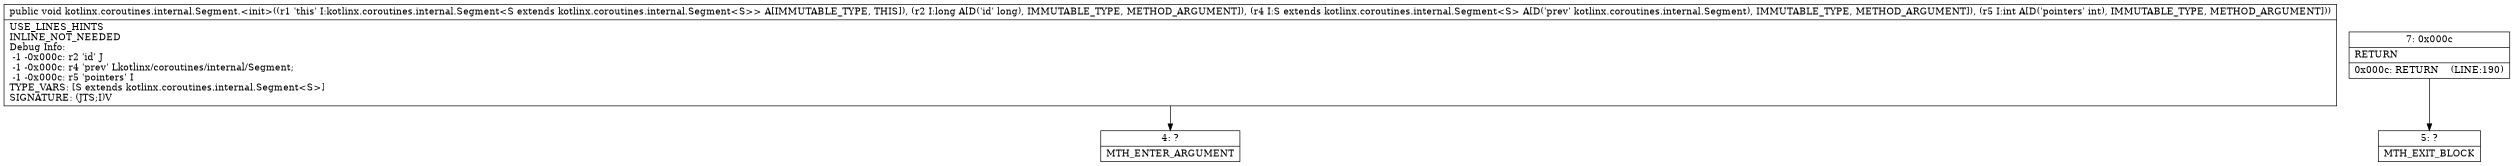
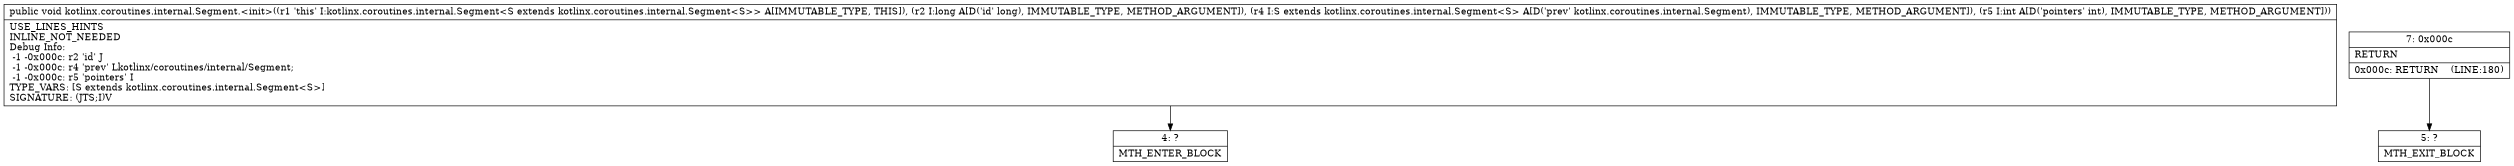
node "7: 0x000c": text "0x000c: RETURN    (LINE:190)" -> "0x000c: RETURN    (LINE:180)"
node "4: ?": text "MTH_ENTER_ARGUMENT" -> "MTH_ENTER_BLOCK"
